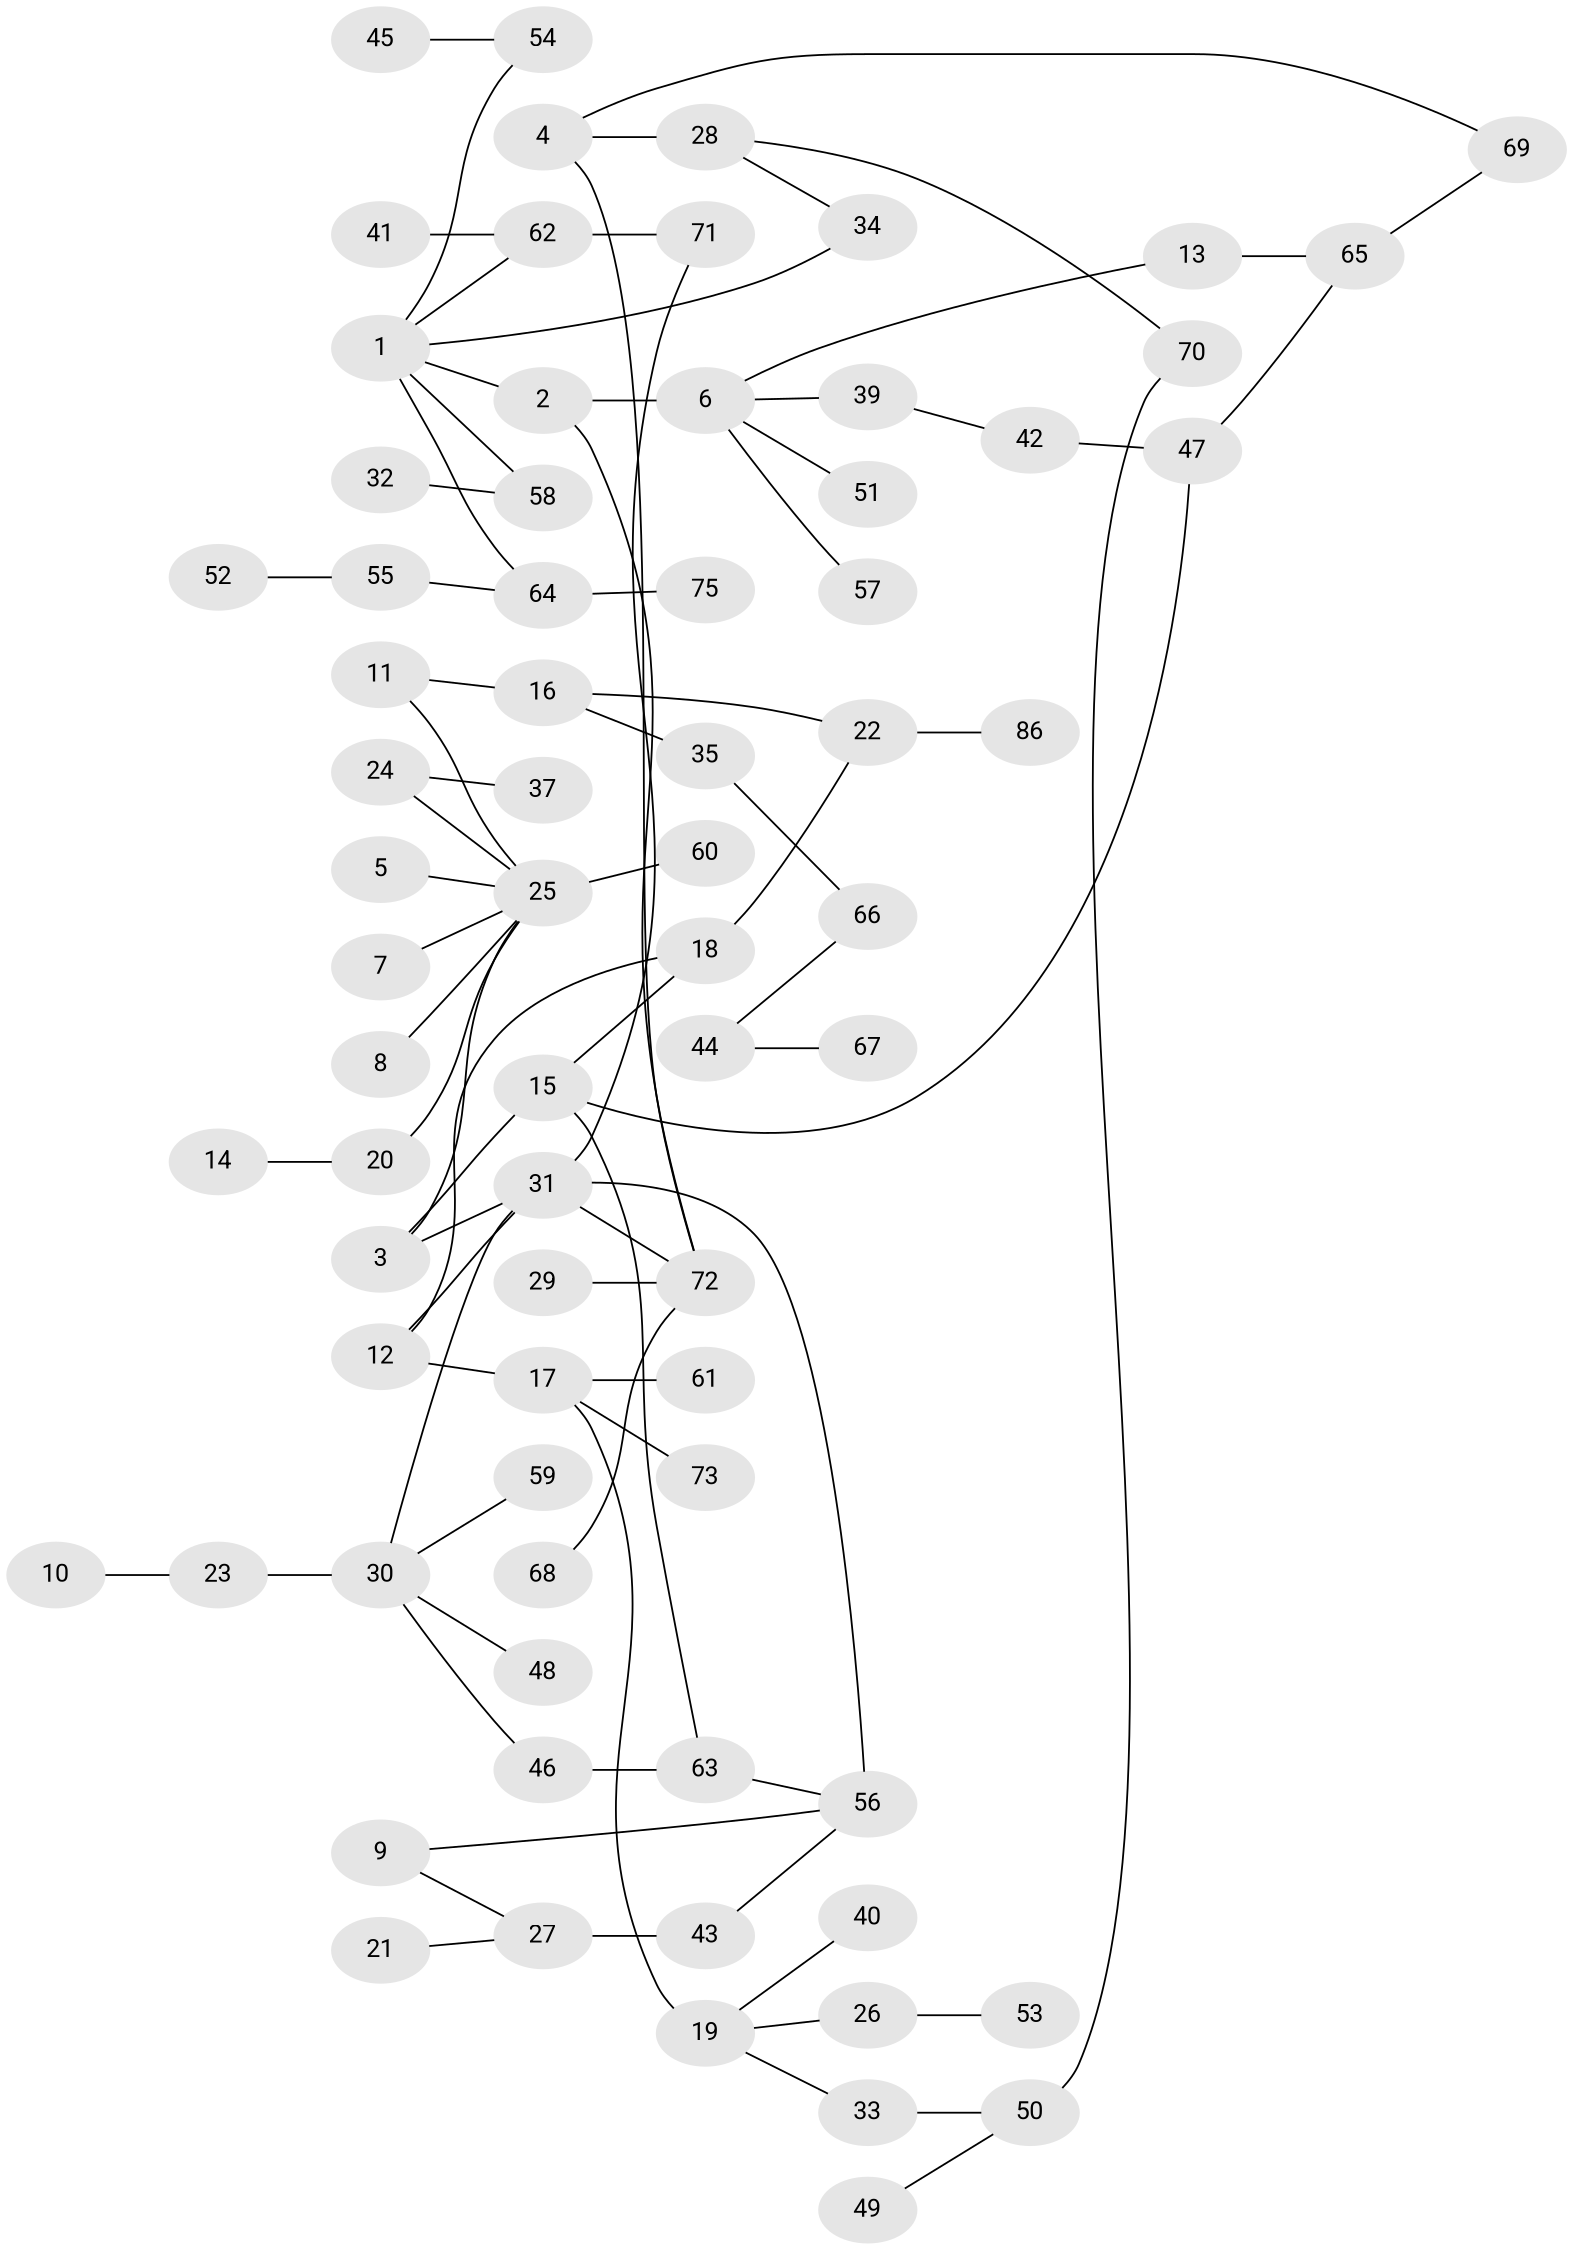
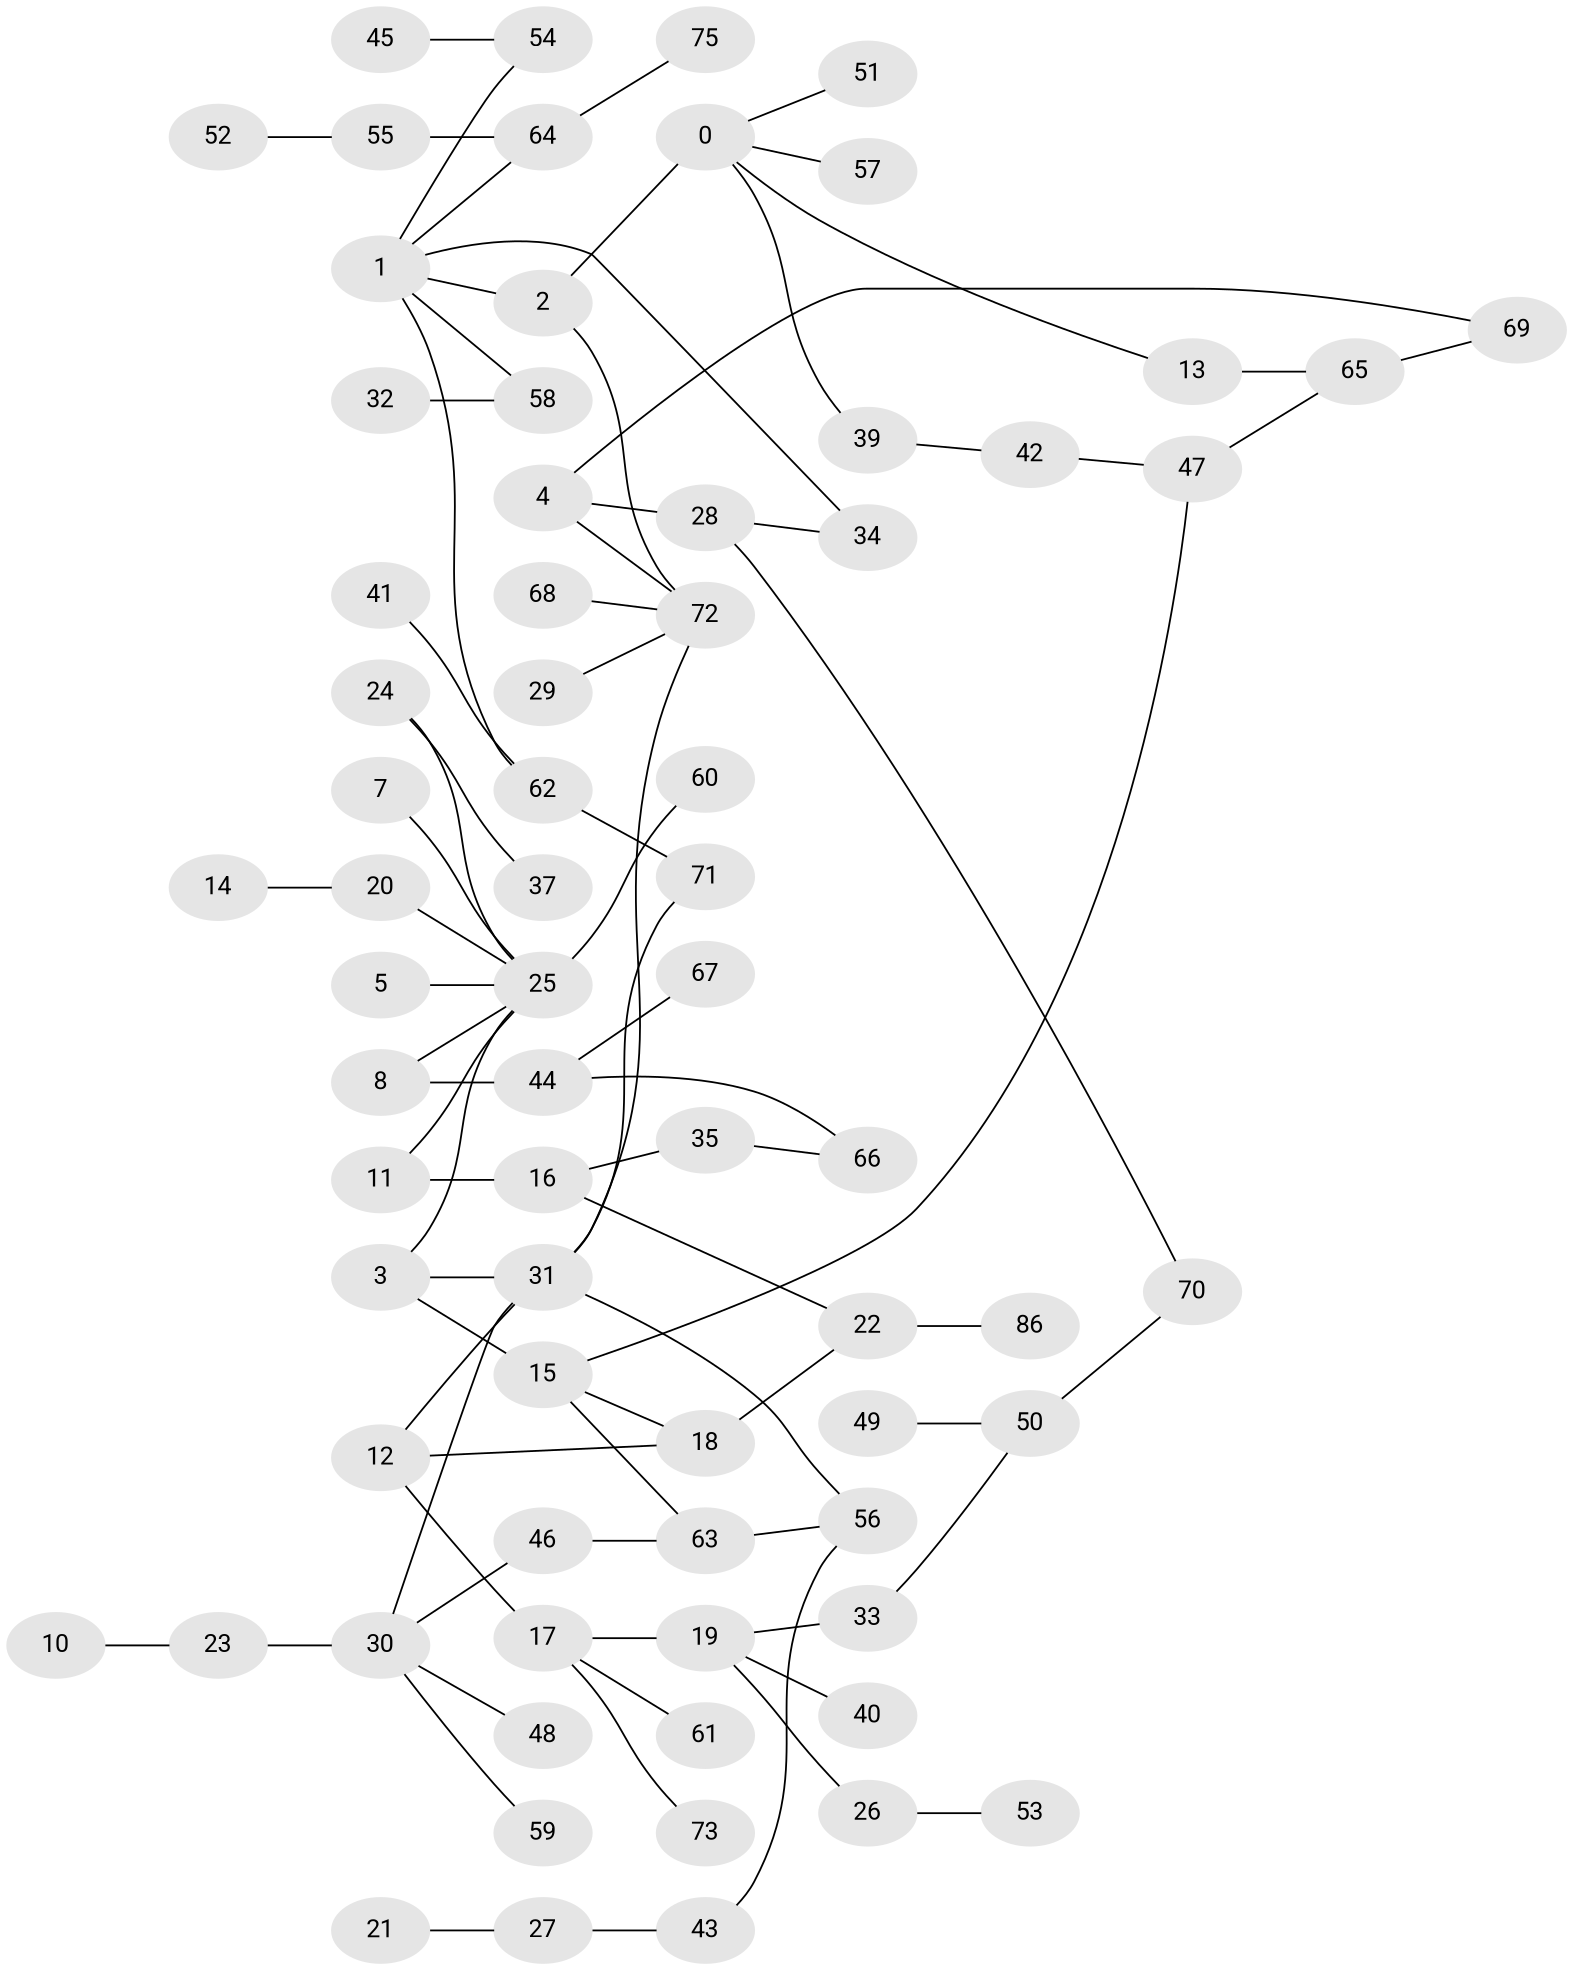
node "6": label "6" -> "0"
edge "8" -- "44": added
node "9": removed
